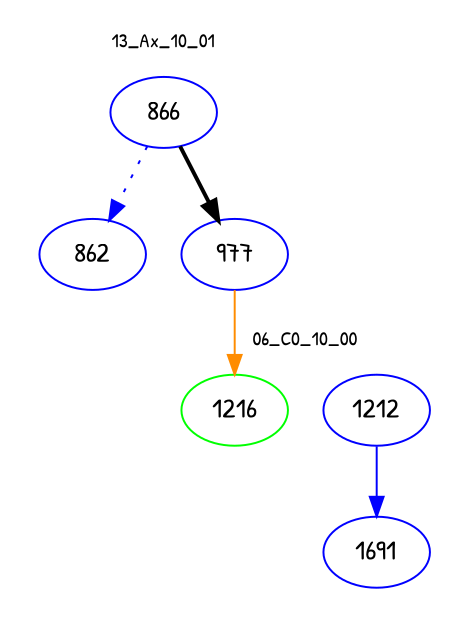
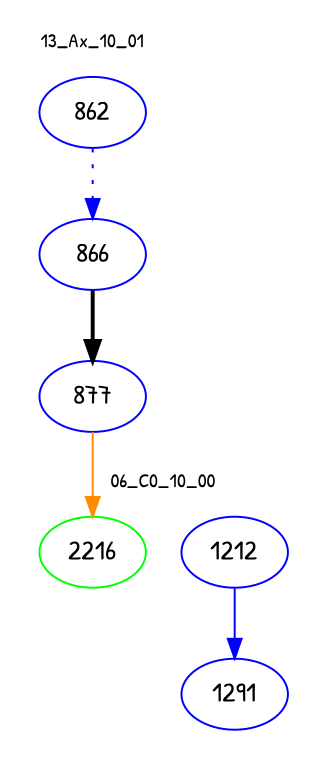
edge "866" -> "862": reversed
node "977": label "977" -> "877"
node "1216": label "1216" -> "2216"
node "1691": label "1691" -> "1291"
